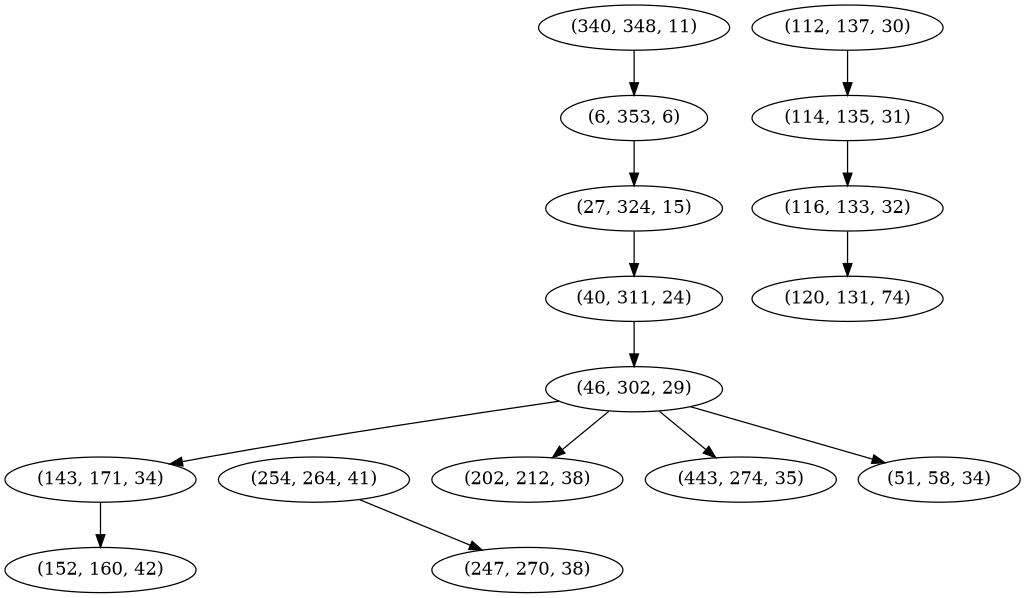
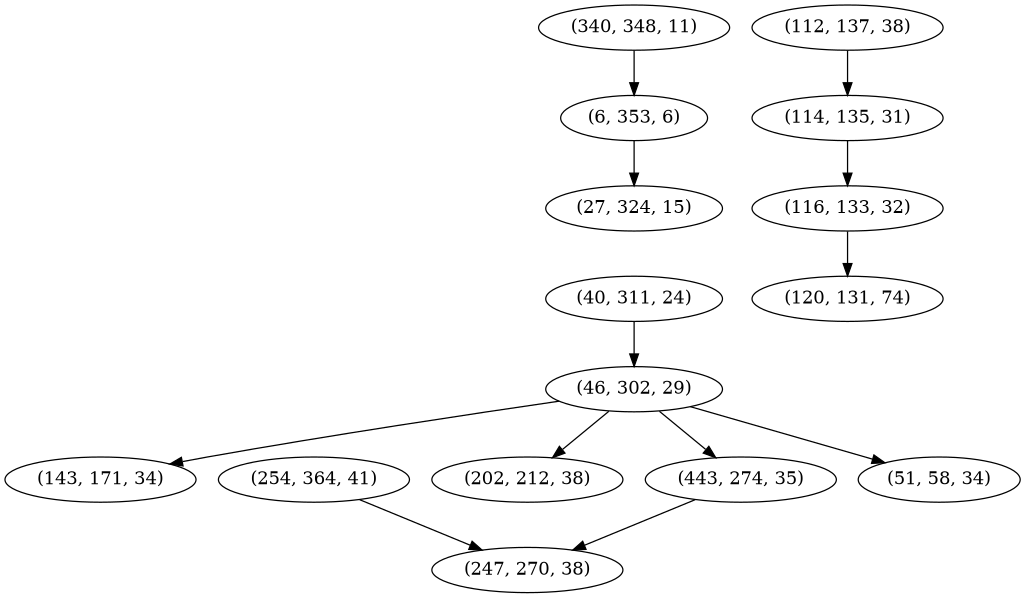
node "(112, 137, 30)": label "(112, 137, 30)" -> "(112, 137, 38)"
edge "(27, 324, 15)" -> "(40, 311, 24)": removed
node "(254, 264, 41)": label "(254, 264, 41)" -> "(254, 364, 41)"
edge "(443, 274, 35)" -> "(247, 270, 38)": added
node "(152, 160, 42)": removed
